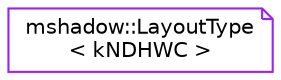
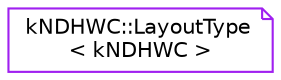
node "mshadow::LayoutType < kNDHWC >": label "mshadow::LayoutType < kNDHWC >" -> "kNDHWC::LayoutType < kNDHWC >"
